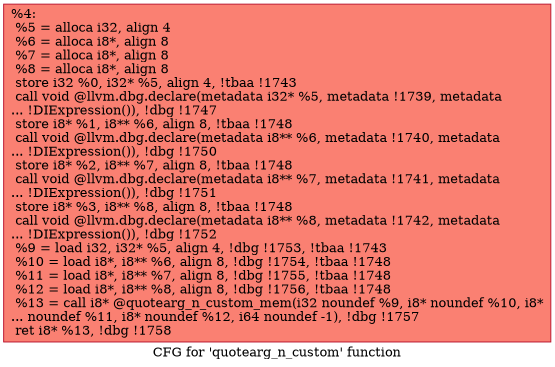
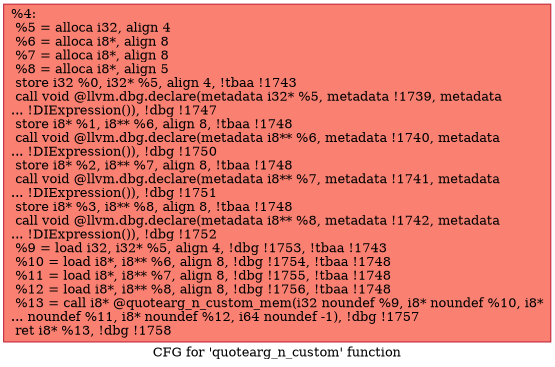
node "%4:": text "%8 = alloca i8*, align 8" -> "%8 = alloca i8*, align 5"
